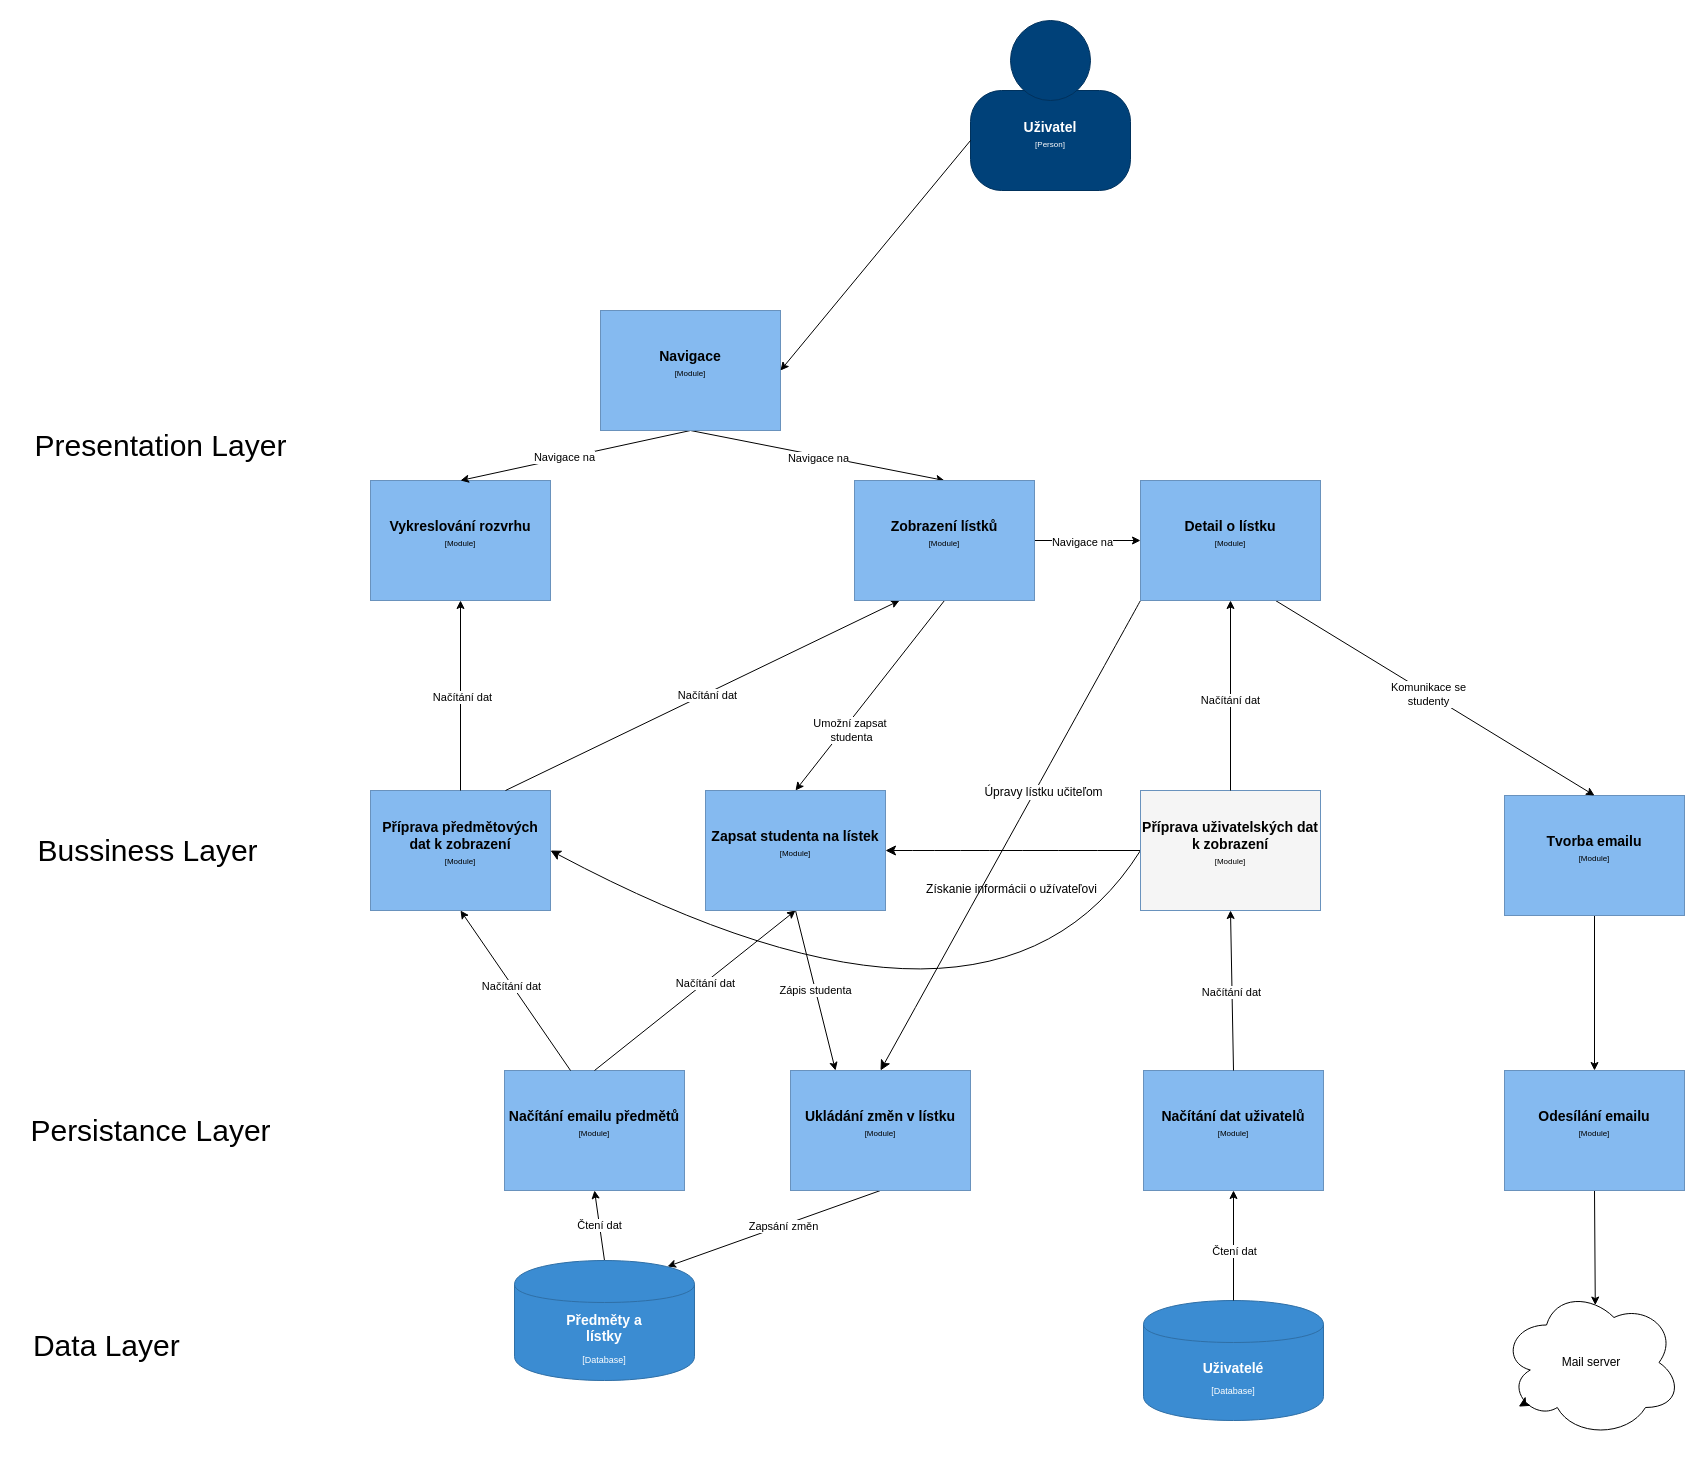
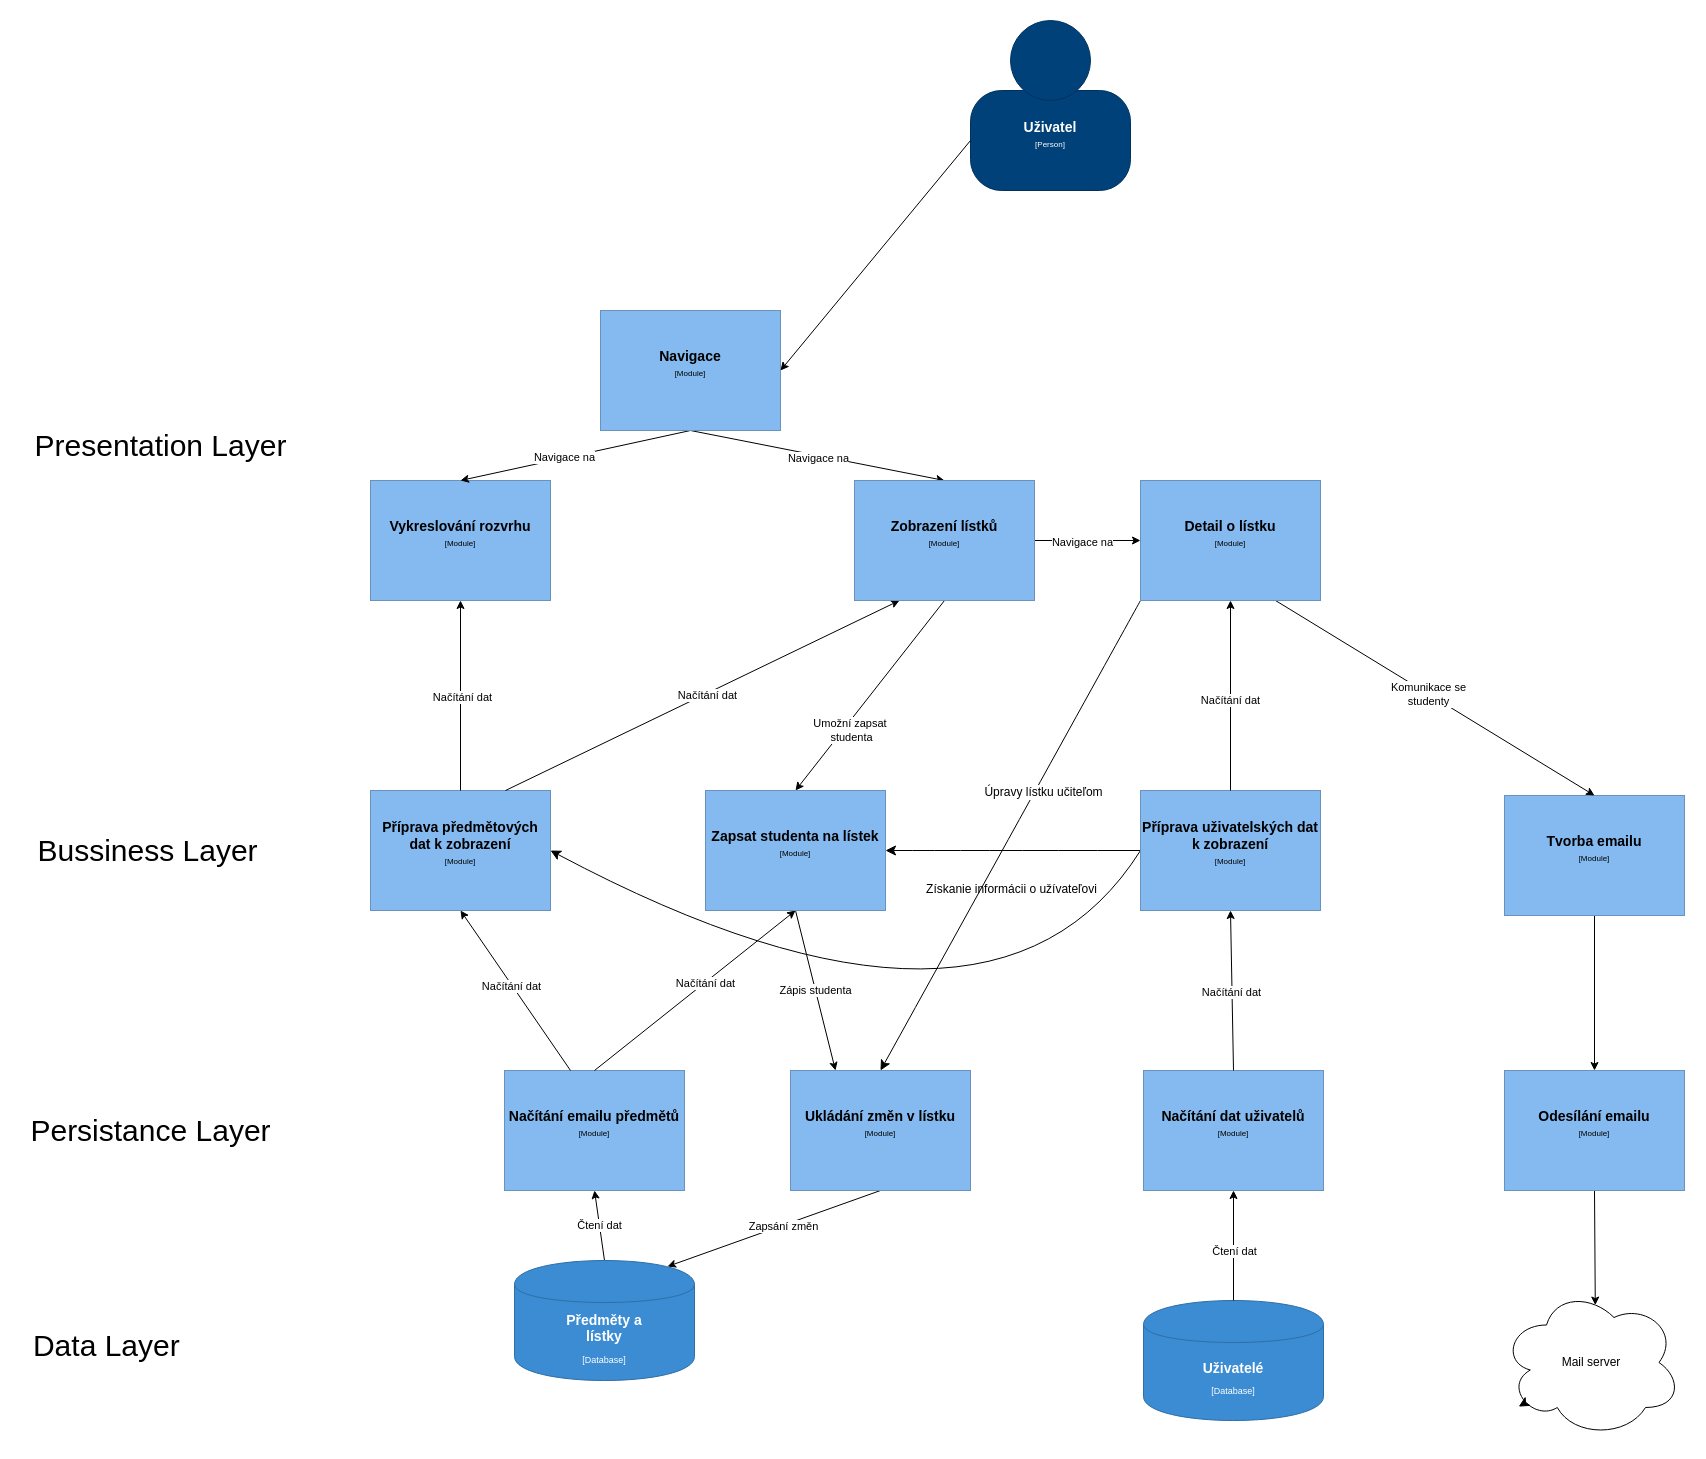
node "Příprava uživatelských dat k zobrazení [Module]": fillcolor #f5f5f5 -> #85baf0
